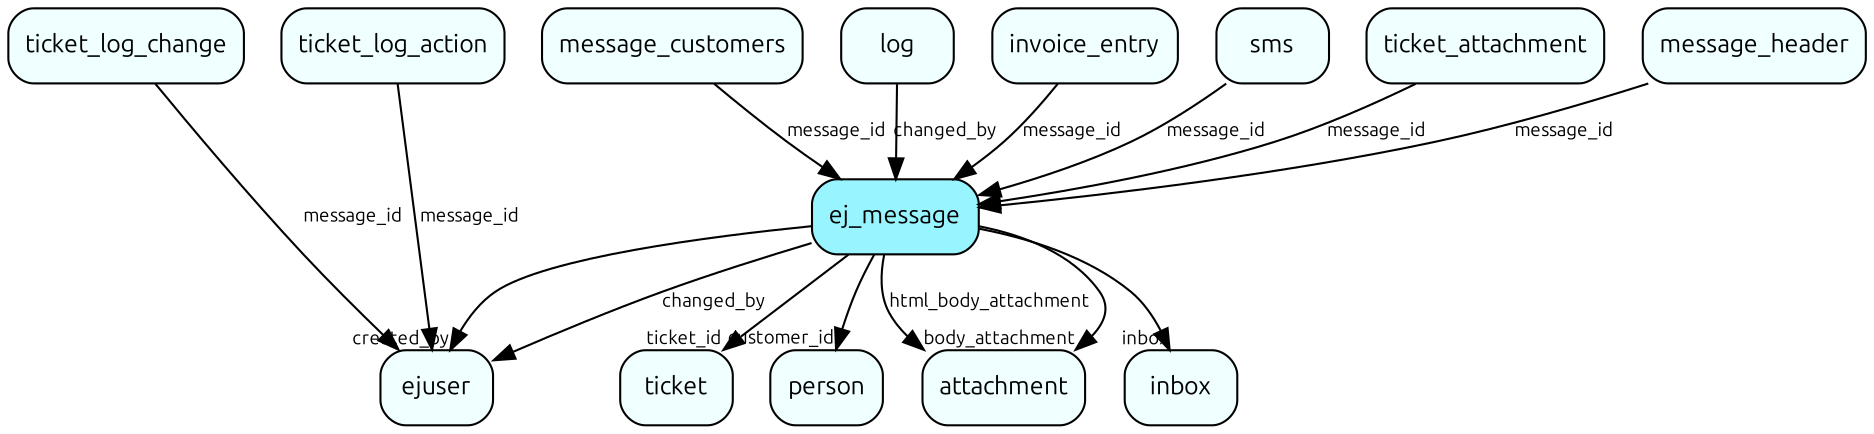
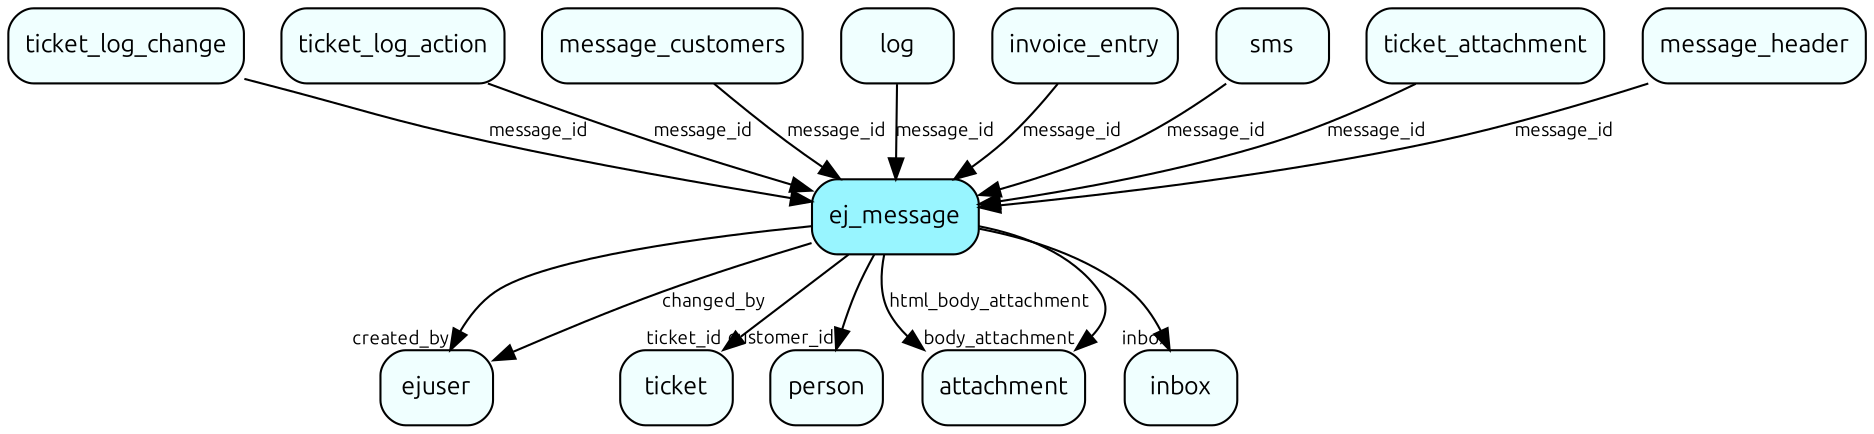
edge "log" -> "ej_message": label "changed_by" -> "message_id"
edge "ticket_log_action" -> "ejuser": now "ticket_log_action" -> "ej_message"
edge "ticket_log_change" -> "ejuser": now "ticket_log_change" -> "ej_message"
